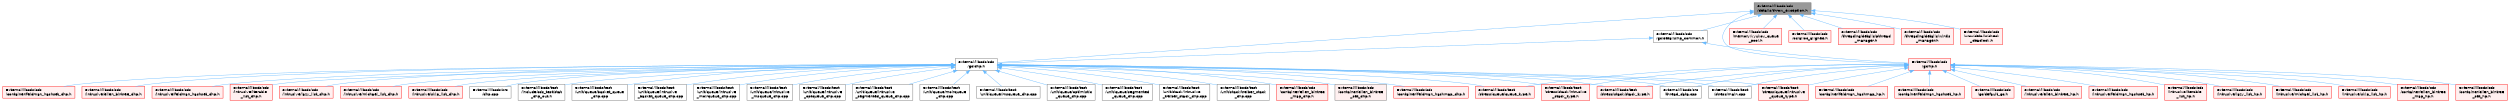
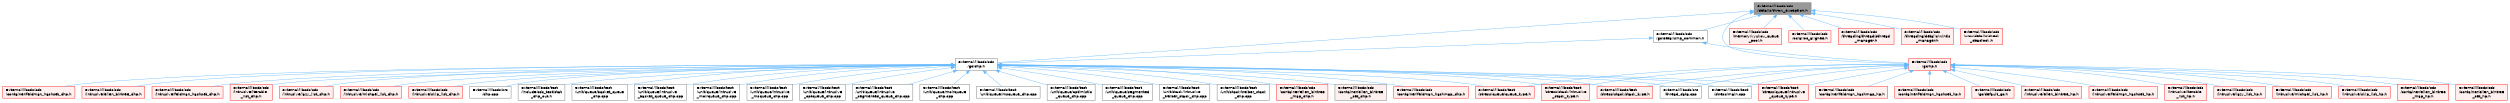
node "external/libcds/cds /threading/details/pthread _manager.h": label "external/libcds/cds /threading/details/pthread _manager.h" -> "external/libcds/cds /threading/thread/pthread _manager.h"
